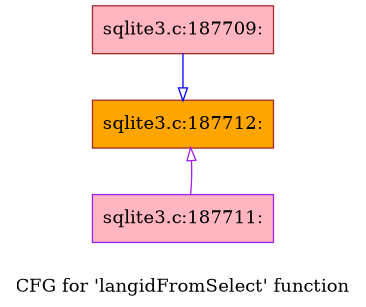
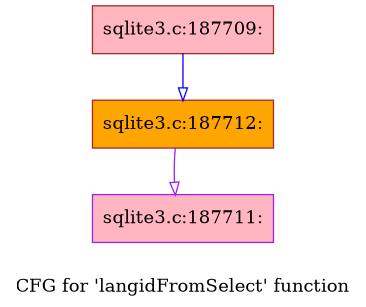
edge "sqlite3.c:187711:" -> "sqlite3.c:187712:": reversed
